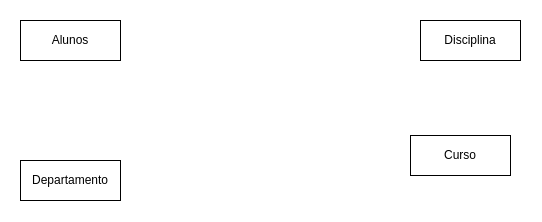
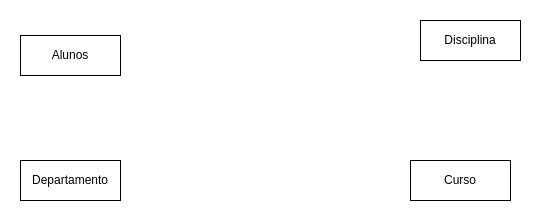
node "Alunos": moved (71, 41) -> (71, 56)
node "Curso": moved (461, 156) -> (461, 181)
